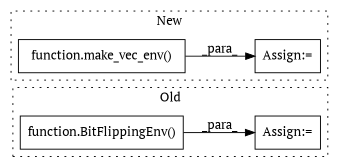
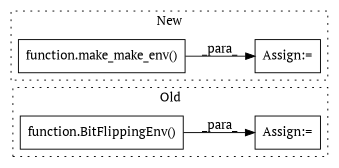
node "function.make_vec_env()": label "function.make_vec_env()" -> "function.make_make_env()"
